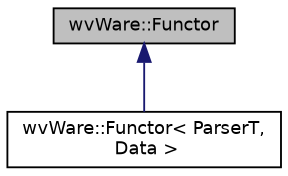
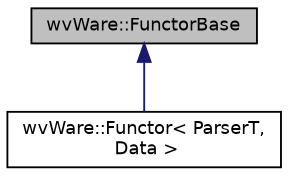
node "wvWare::Functor": label "wvWare::Functor" -> "wvWare::FunctorBase"
